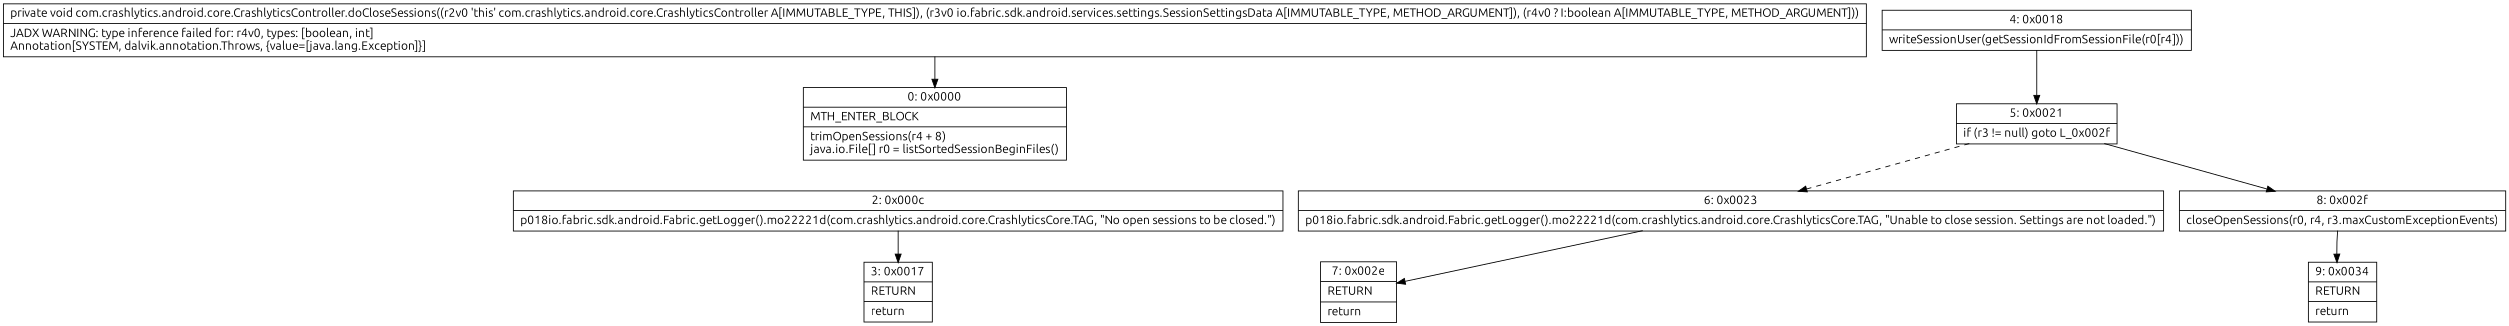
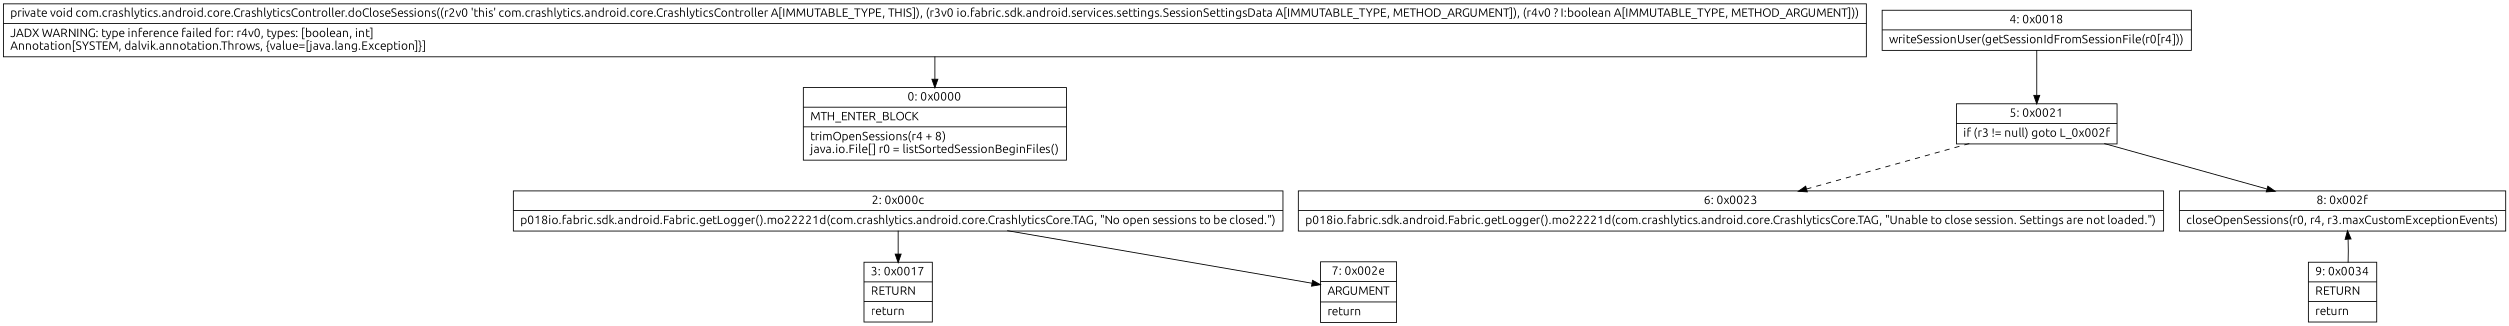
edge "8: 0x002f" -> "9: 0x0034": reversed
edge "6: 0x0023" -> "7: 0x002e": now "2: 0x000c" -> "7: 0x002e"
node "7: 0x002e": text "RETURN" -> "ARGUMENT"
